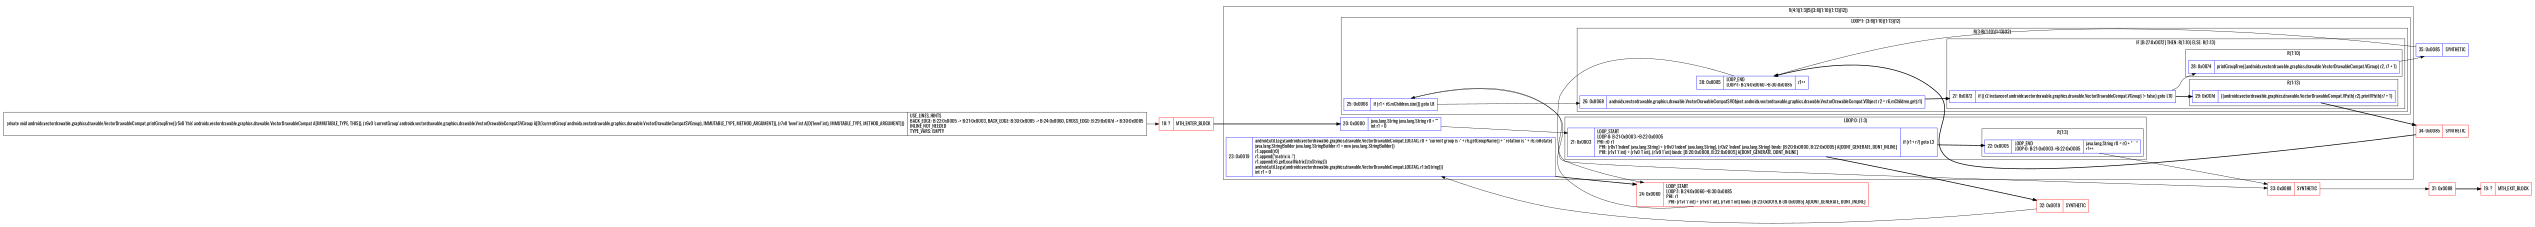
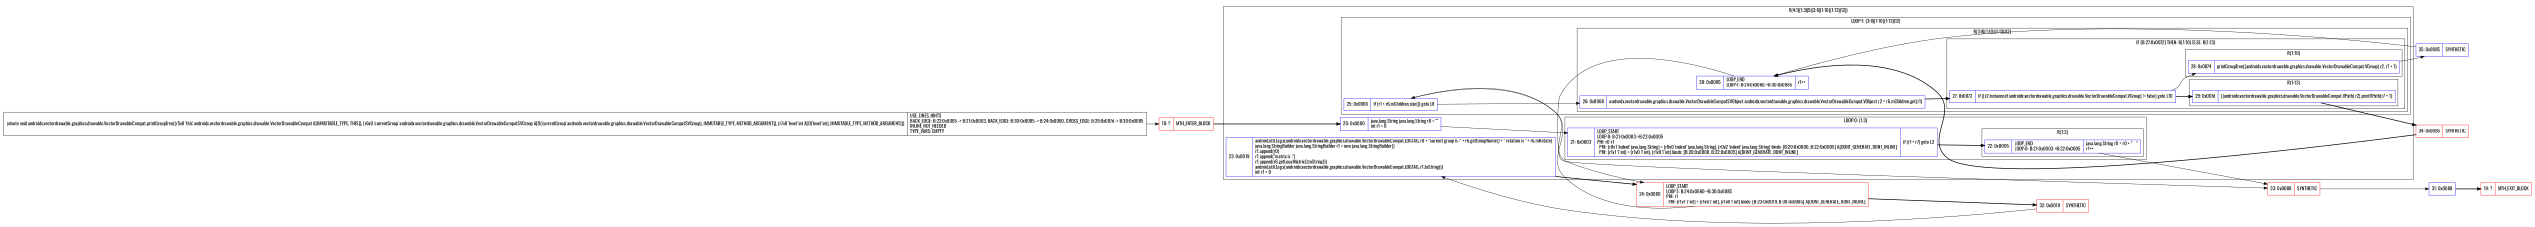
edge "21: 0x0003" -> "32: 0x0019": now "24: 0x0060" -> "32: 0x0019"
node "31: 0x0088": color red -> blue
